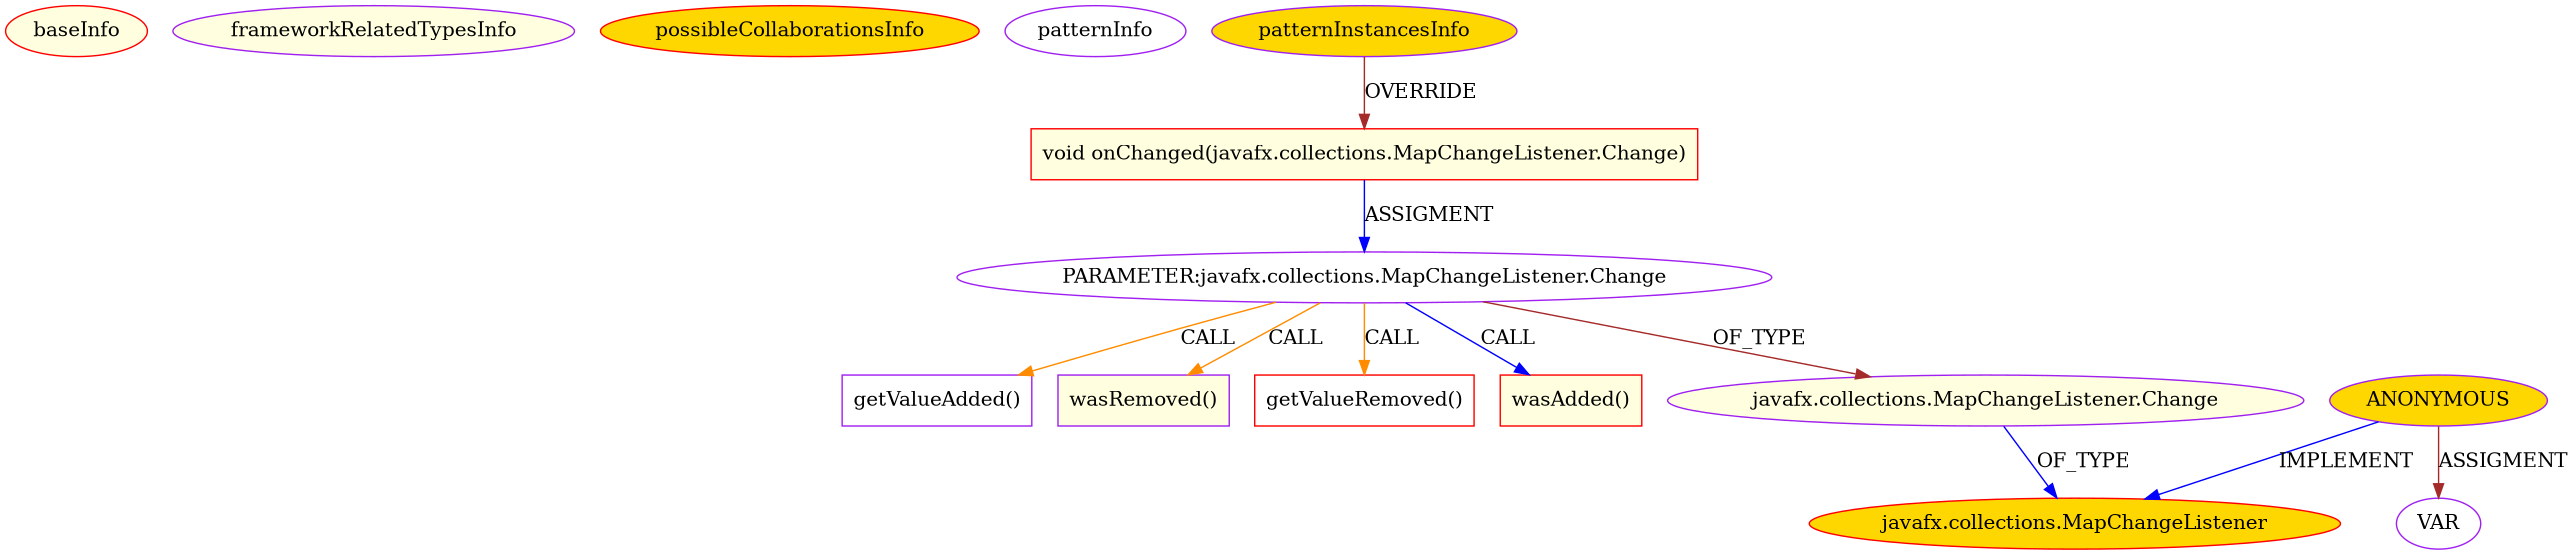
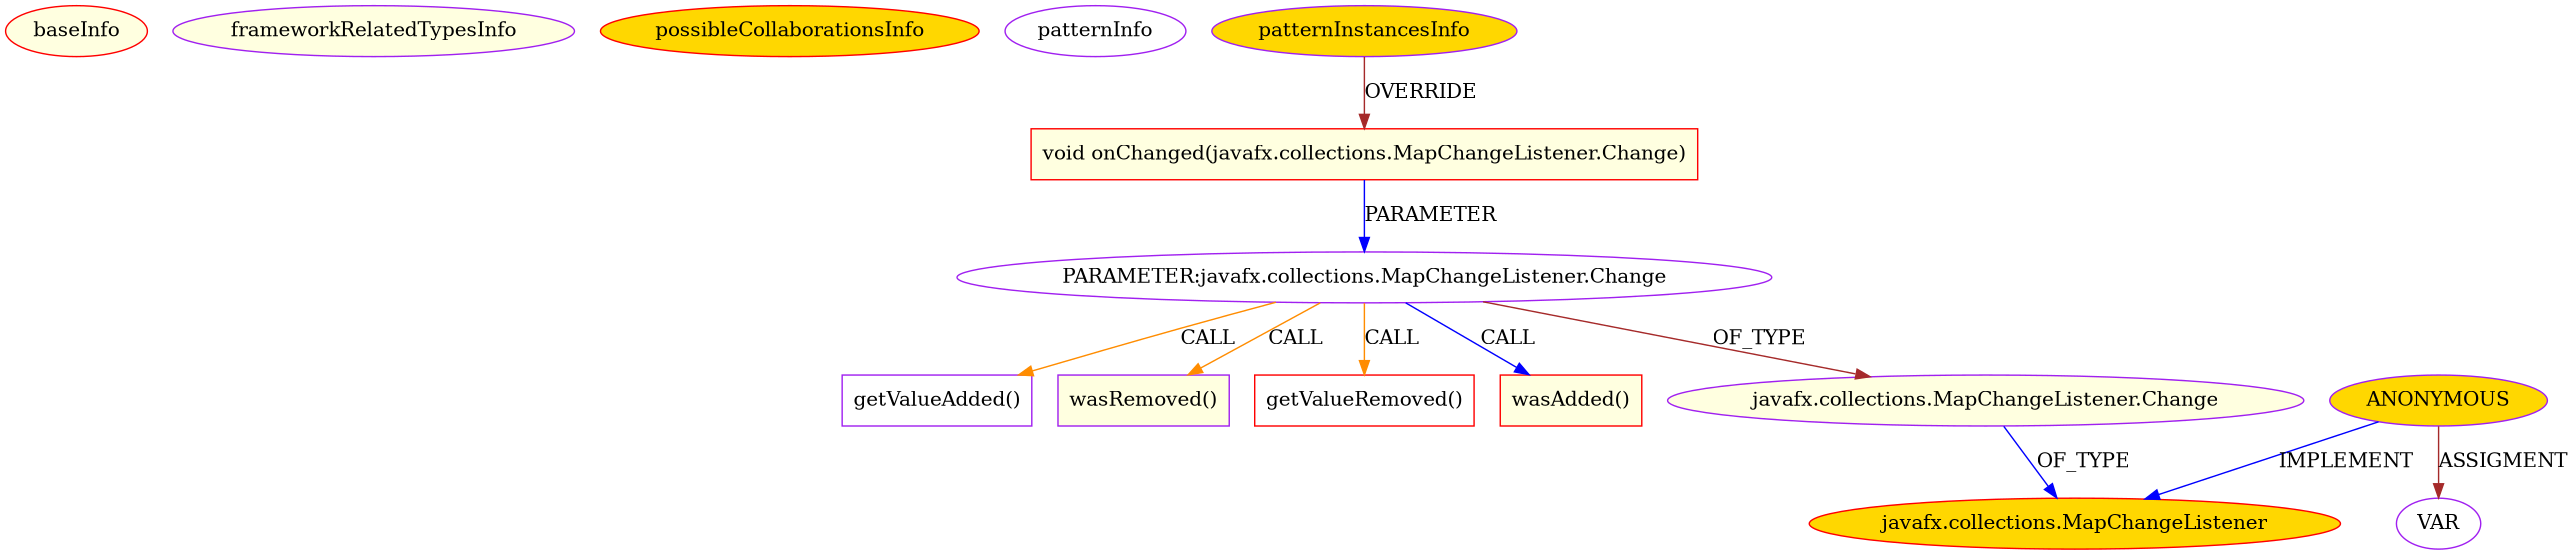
edge "void onChanged(javafx.collections.MapChangeListener.Change)" -> "PARAMETER:javafx.collections.MapChangeListener.Change": label "ASSIGMENT" -> "PARAMETER"
